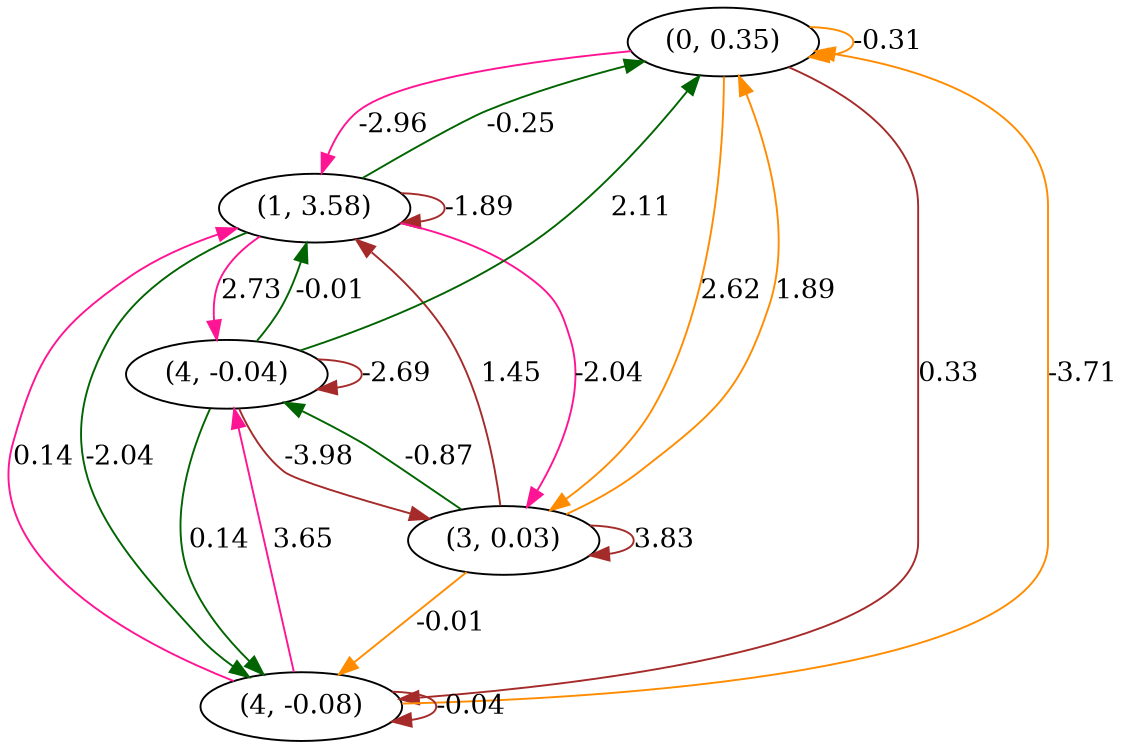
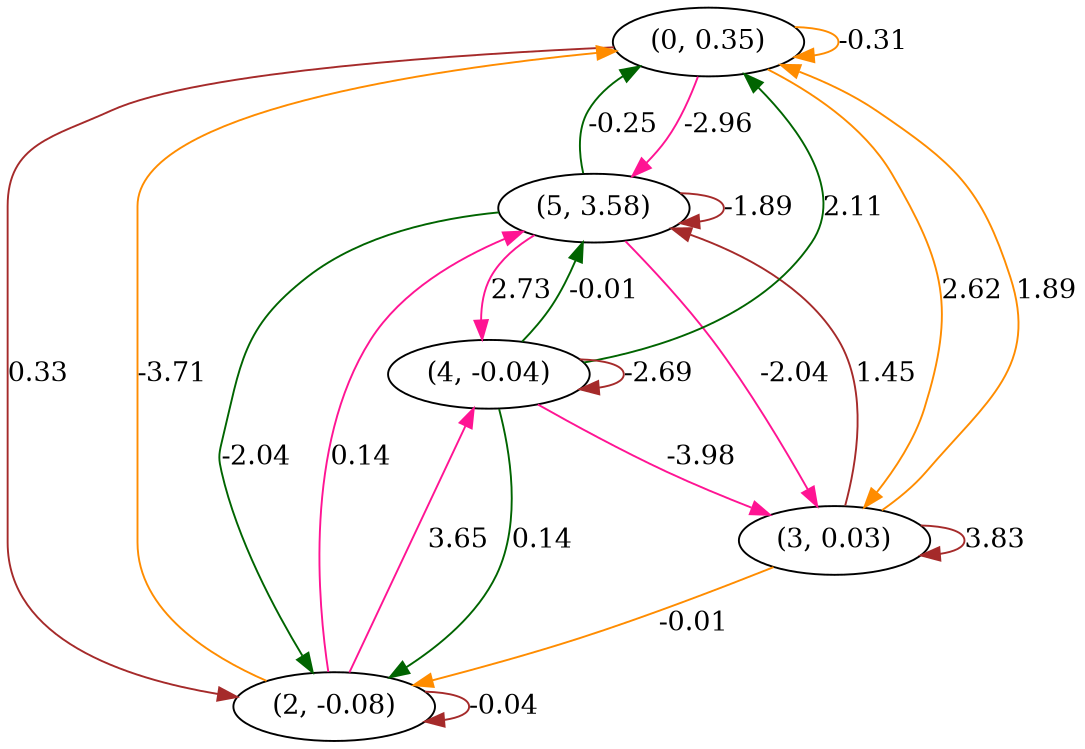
node "(1, 3.58)": label "(1, 3.58)" -> "(5, 3.58)"
edge "(3, 0.03)" -> "(4, -0.04)": removed, label "-0.87"
edge "(4, -0.04)" -> "(3, 0.03)": color brown -> deeppink
node "(4, -0.08)": label "(4, -0.08)" -> "(2, -0.08)"
